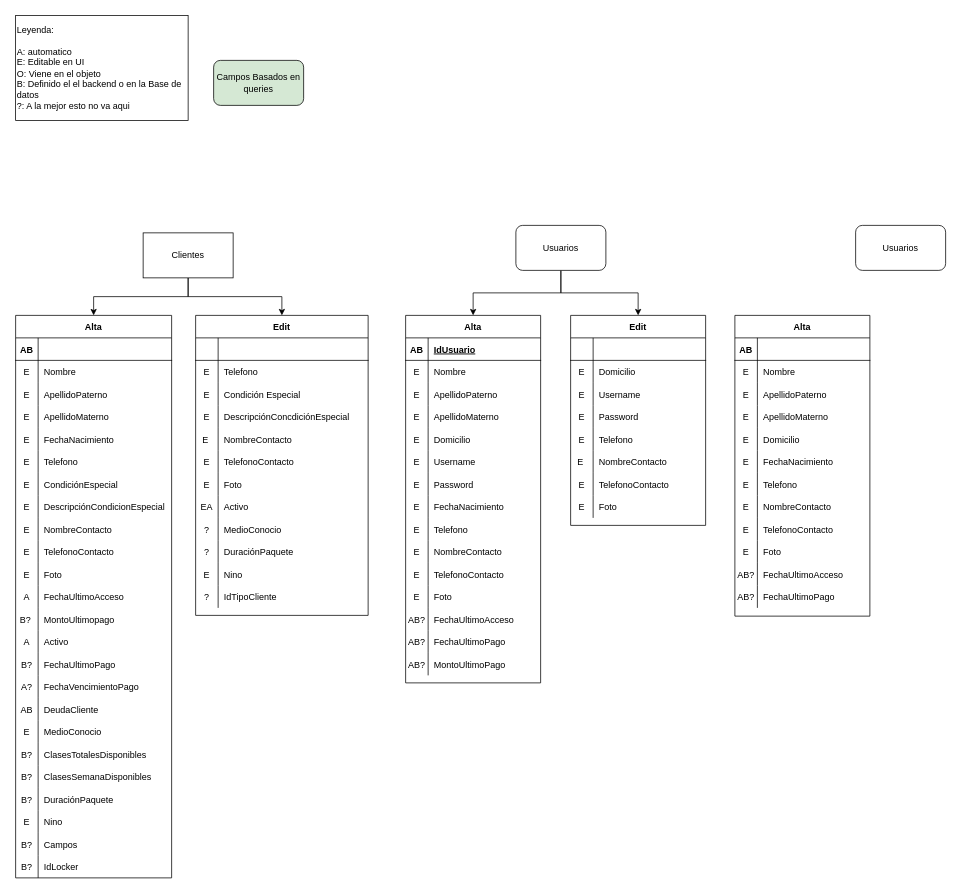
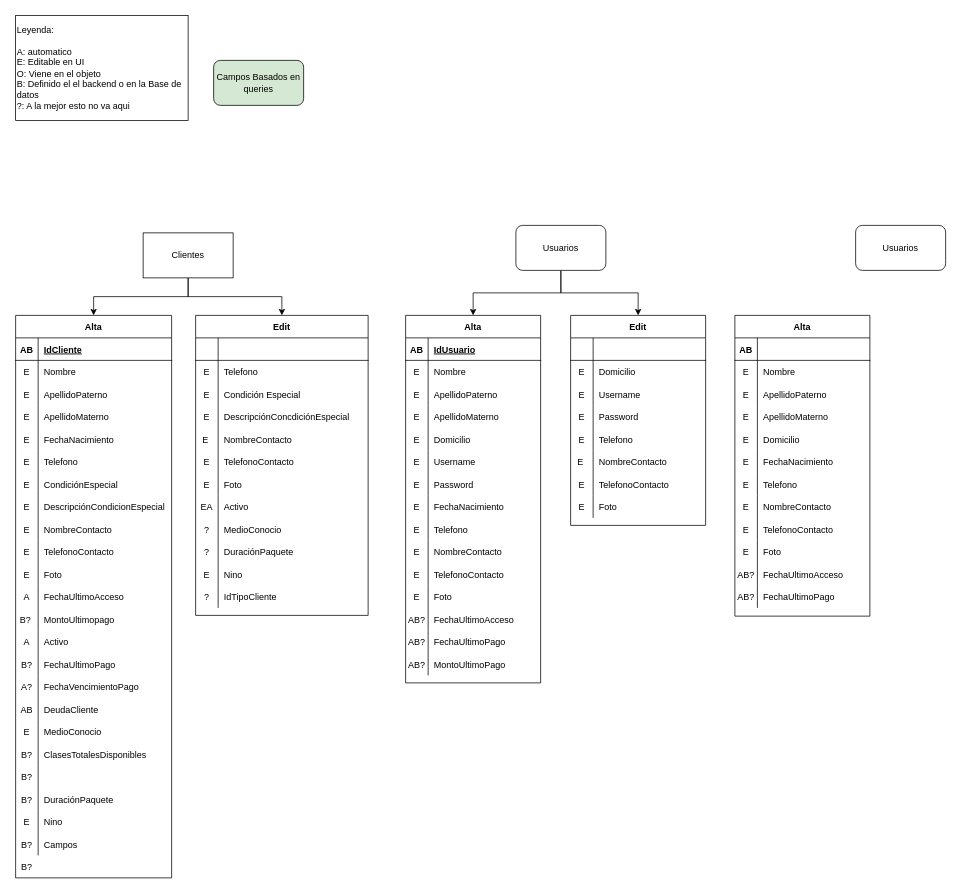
node "IdCliente": added
node "ClasesSemanaDisponibles": removed
node "IdLocker": removed
